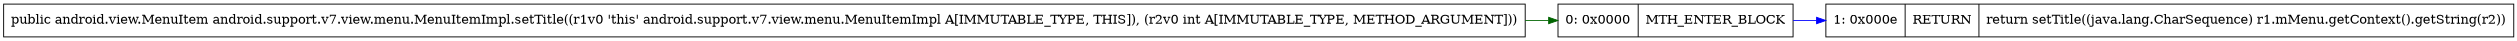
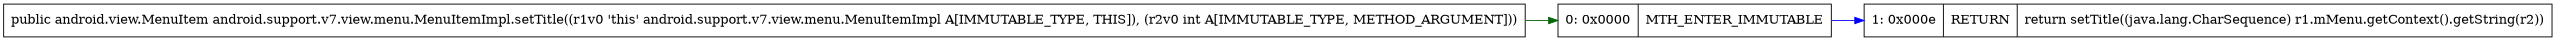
node "0: 0x0000": text "MTH_ENTER_BLOCK" -> "MTH_ENTER_IMMUTABLE"
